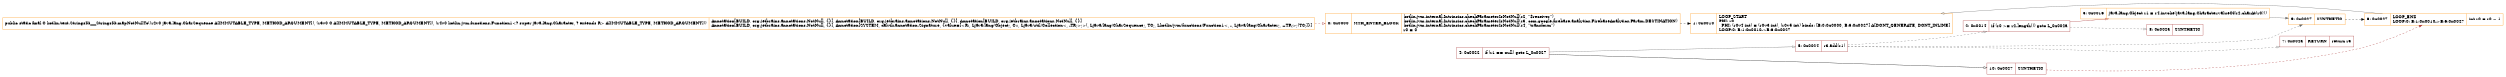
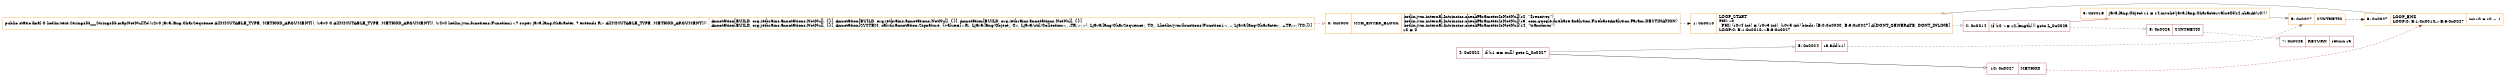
edge "5: 0x0024" -> "2: 0x0014": now "1: 0x0010" -> "2: 0x0014"
edge "5: 0x0024" -> "7: 0x002a": now "8: 0x002a" -> "7: 0x002a"
node "10: 0x0027": text "SYNTHETIC" -> "METHOD"
